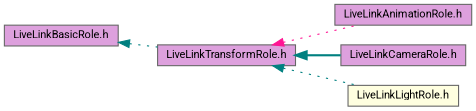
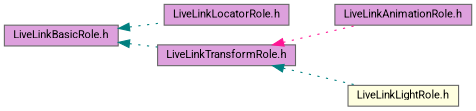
node "LiveLinkLocatorRole.h": added
node "LiveLinkCameraRole.h": removed
